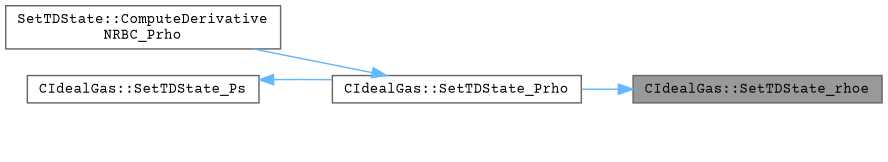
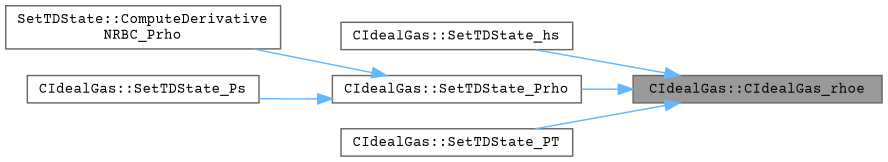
node "CIdealGas::SetTDState_hs": added
edge "CIdealGas::SetTDState_Prho" -> "CIdealGas::SetTDState_Ps": reversed
node "CIdealGas::SetTDState_rhoe": label "CIdealGas::SetTDState_rhoe" -> "CIdealGas::CIdealGas_rhoe"
node "CIdealGas::SetTDState_PT": added
